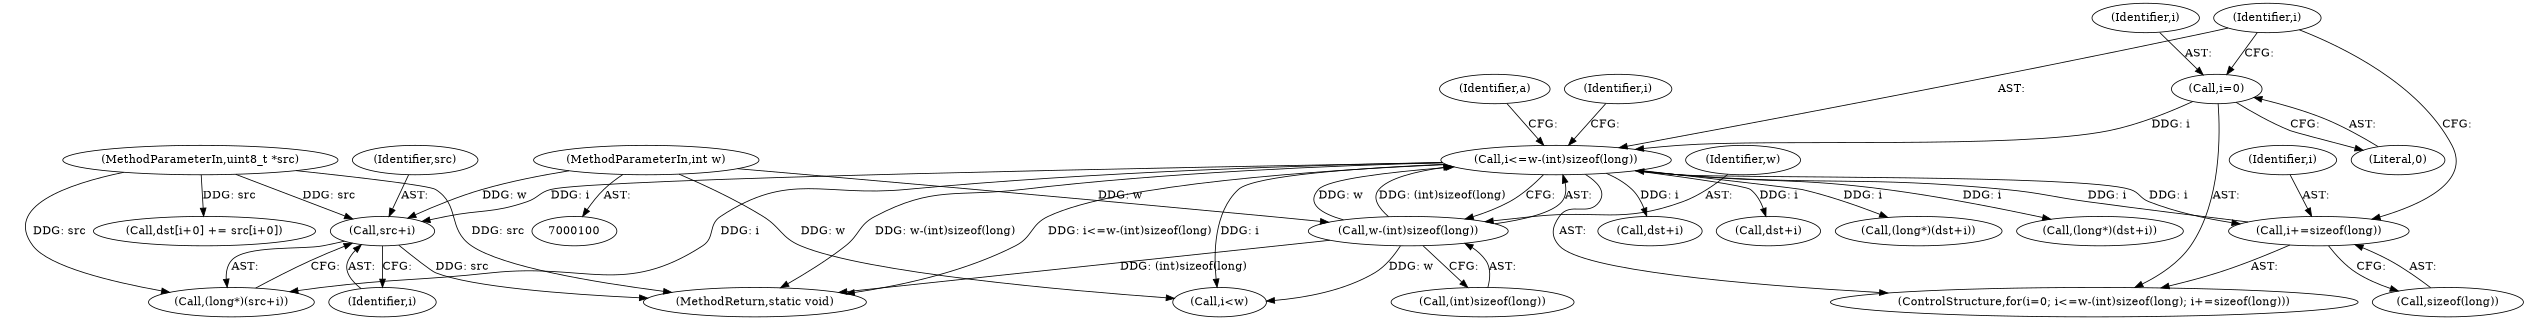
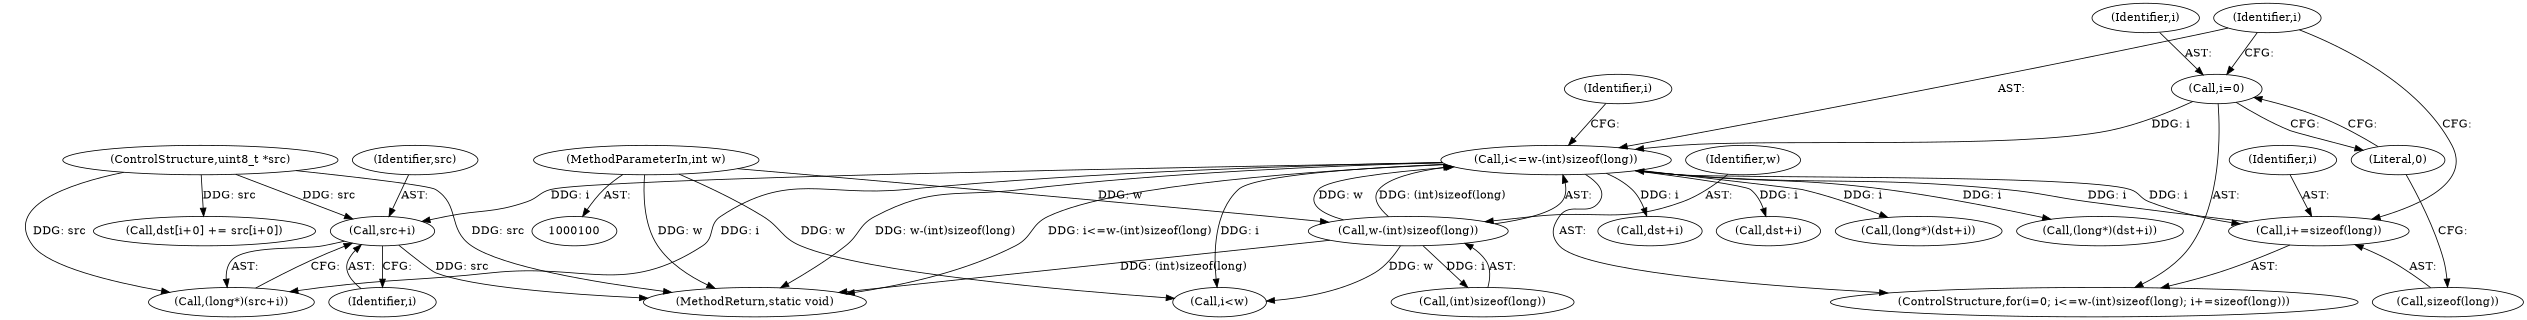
node "(Identifier,a)": removed
edge "(Literal,0)" -> "(Call,i=0)": label "AST: " -> "CFG: "
node "(MethodParameterIn,uint8_t *src)": label "(MethodParameterIn,uint8_t *src)" -> "(ControlStructure,uint8_t *src)"
edge "(MethodParameterIn,int w)" -> "(Call,src+i)": now "(MethodParameterIn,int w)" -> "(MethodReturn,static void)"
edge "(Call,i<=w-(int)sizeof(long))" -> "(Call,w-(int)sizeof(long))": removed, label "CFG:"
node "7000100": label "7000100" -> "1000100"
edge "(Call,w-(int)sizeof(long))" -> "(Call,(int)sizeof(long))": label "CFG: " -> "DDG: i"
edge "(Call,i+=sizeof(long))" -> "(Call,sizeof(long))": now "(Literal,0)" -> "(Call,sizeof(long))"
